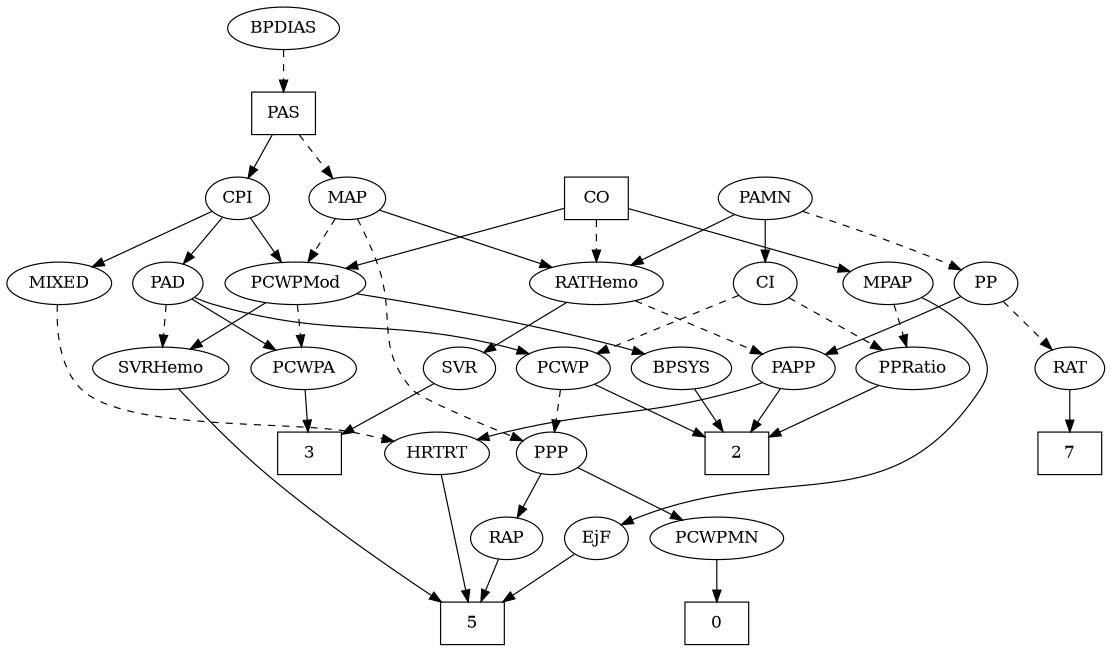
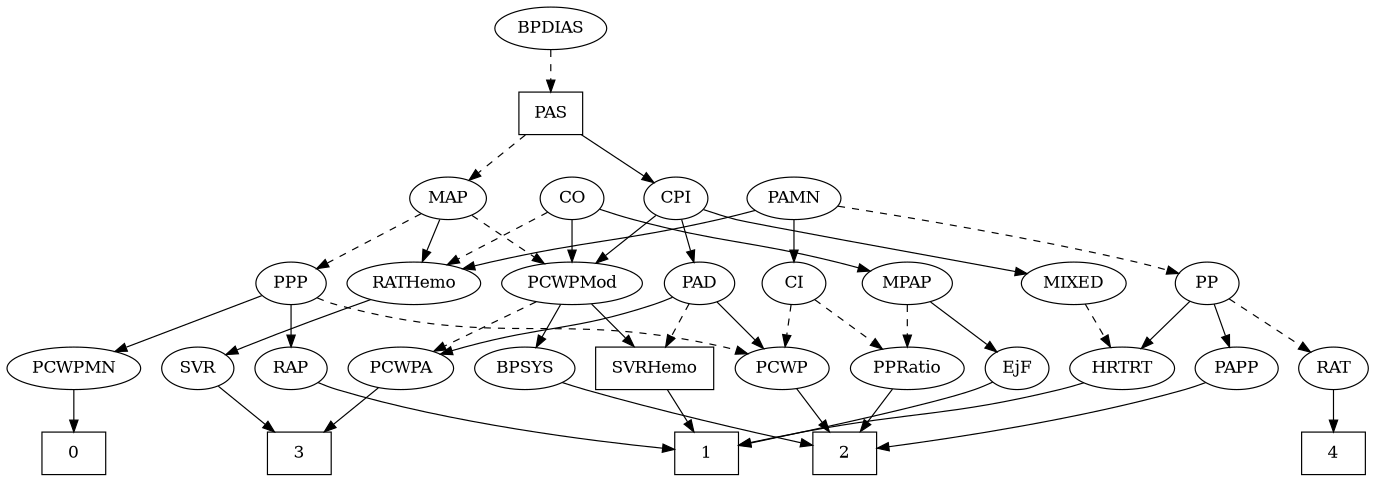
node "CO": shape box -> ellipse
edge "RATHemo" -> "PAPP": removed
node "SVRHemo": shape ellipse -> box
edge "PCWP" -> "PPP": reversed
edge "PAPP" -> "HRTRT": now "PP" -> "HRTRT"
node "7": label "7" -> "4"
node "5": label "5" -> "1"
